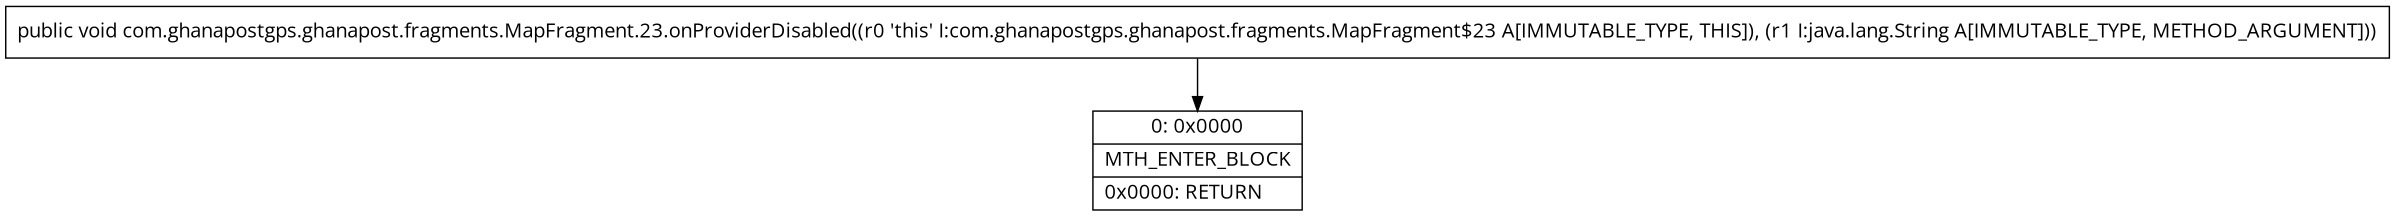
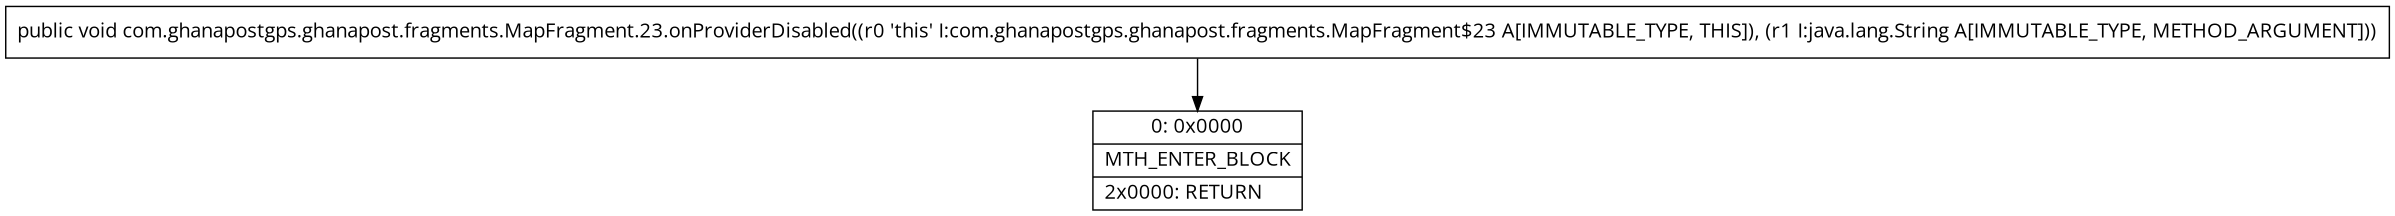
node "0: 0x0000": text "0x0000: RETURN" -> "2x0000: RETURN"
